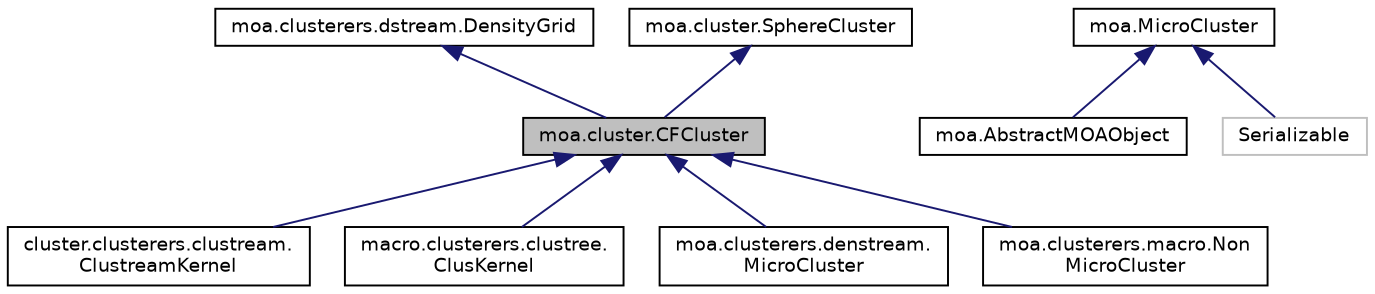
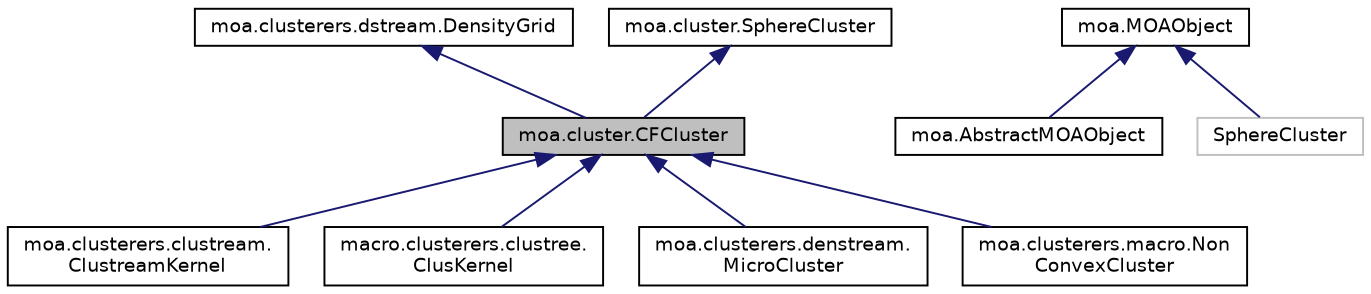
node "moa.MicroCluster": label "moa.MicroCluster" -> "moa.MOAObject"
node "Serializable": label "Serializable" -> "SphereCluster"
node "cluster.clusterers.clustream. ClustreamKernel": label "cluster.clusterers.clustream. ClustreamKernel" -> "moa.clusterers.clustream. ClustreamKernel"
node "moa.clusterers.macro.Non MicroCluster": label "moa.clusterers.macro.Non MicroCluster" -> "moa.clusterers.macro.Non ConvexCluster"
